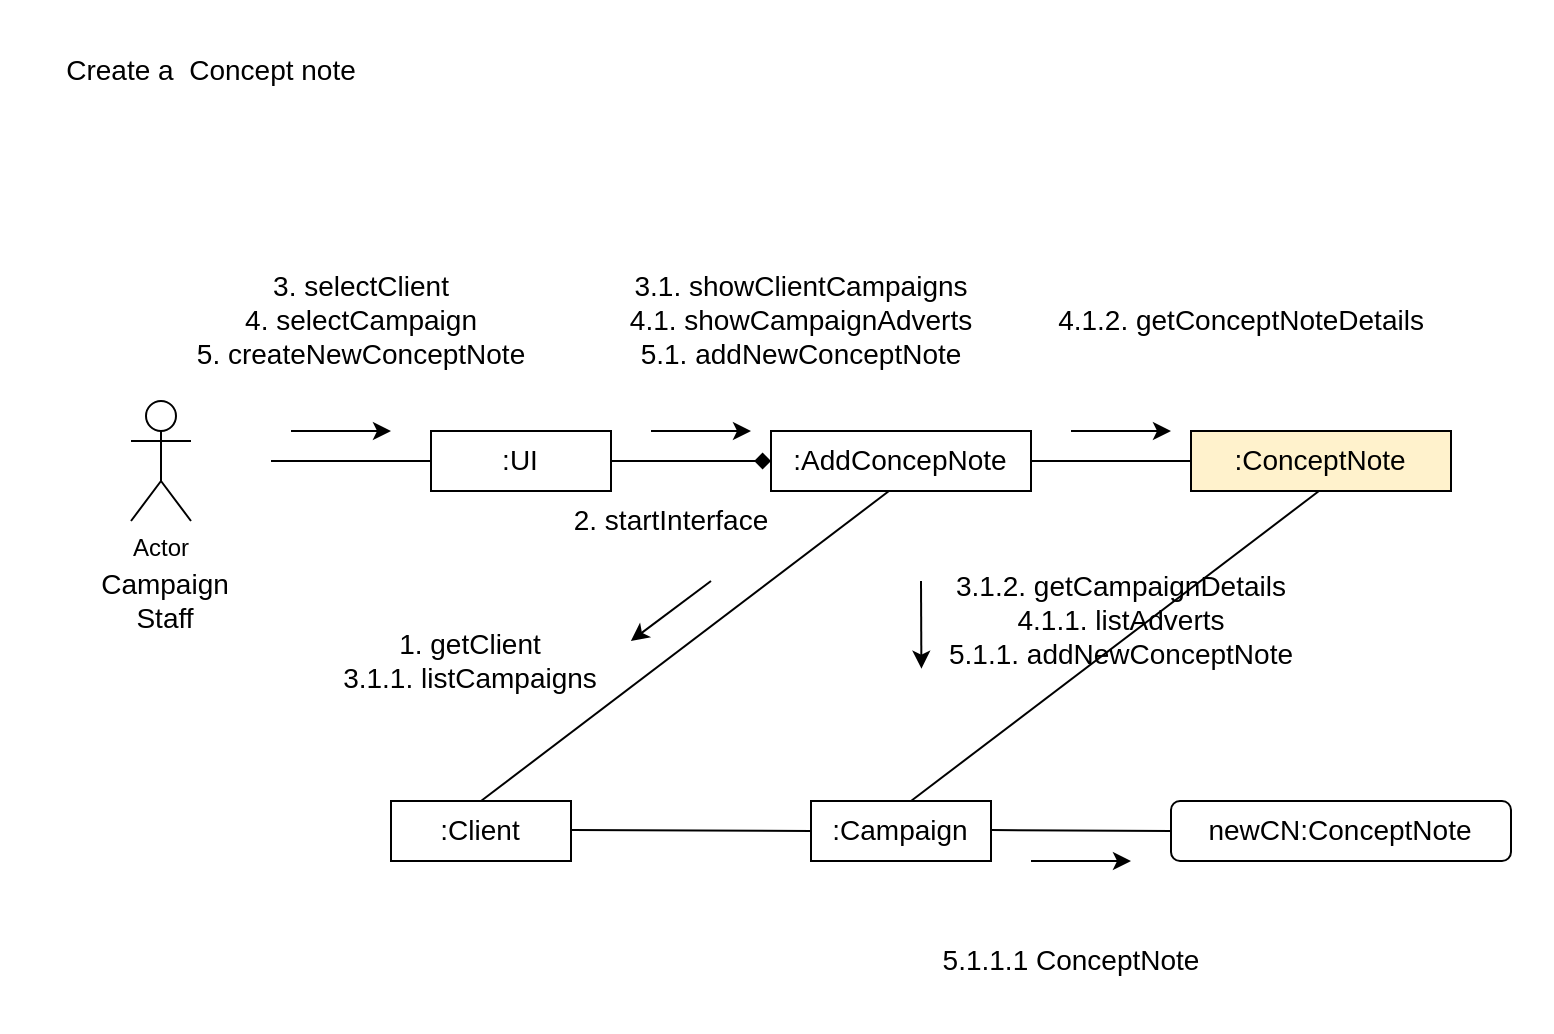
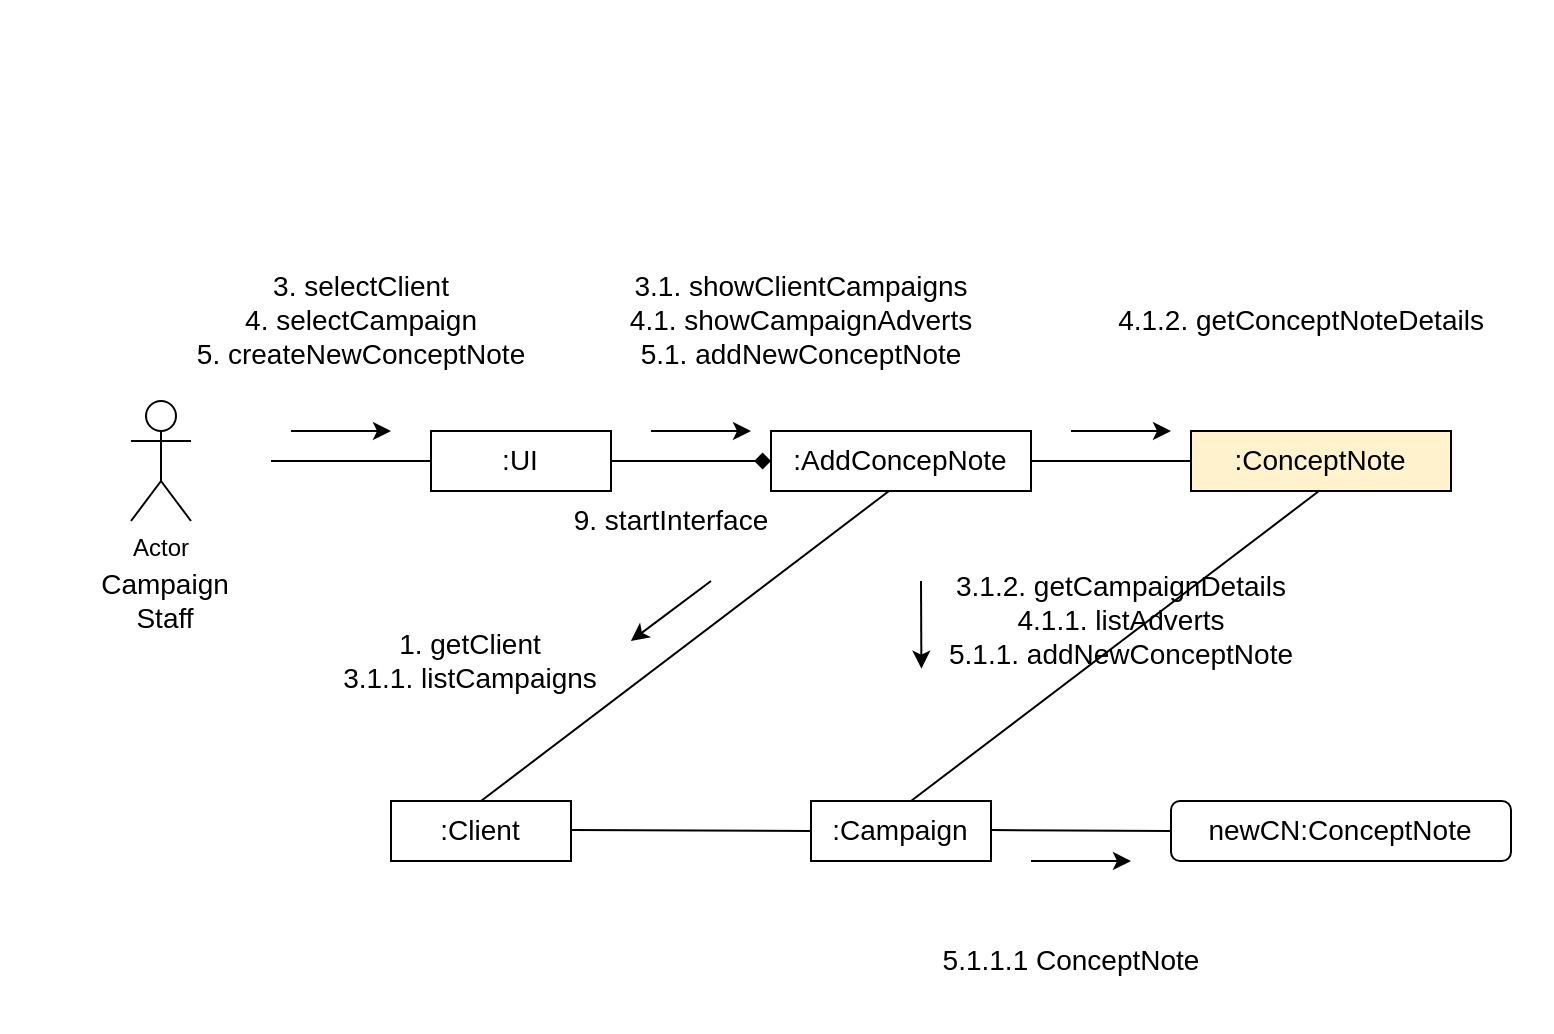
node "Create a Concept note": removed
node "4.1.2. getConceptNoteDetails": moved (1241, 321) -> (1301, 321)
node "2. startInterface": label "2. startInterface" -> "9. startInterface"
